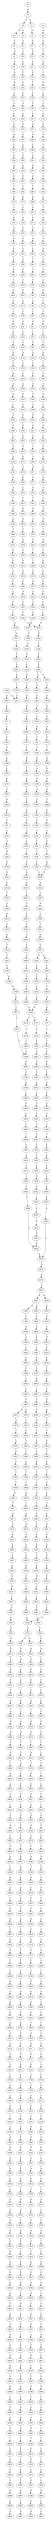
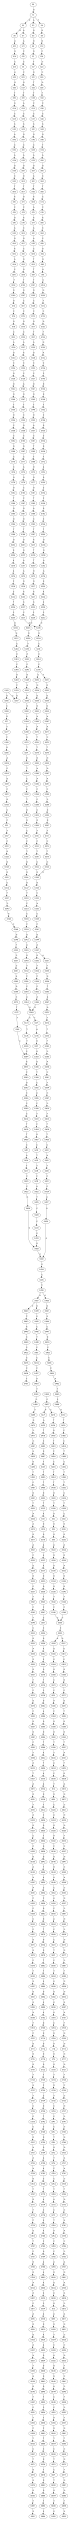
edge "S1" -> "S4": added, label "T"
edge "S461" -> "S464": removed, label "T"
